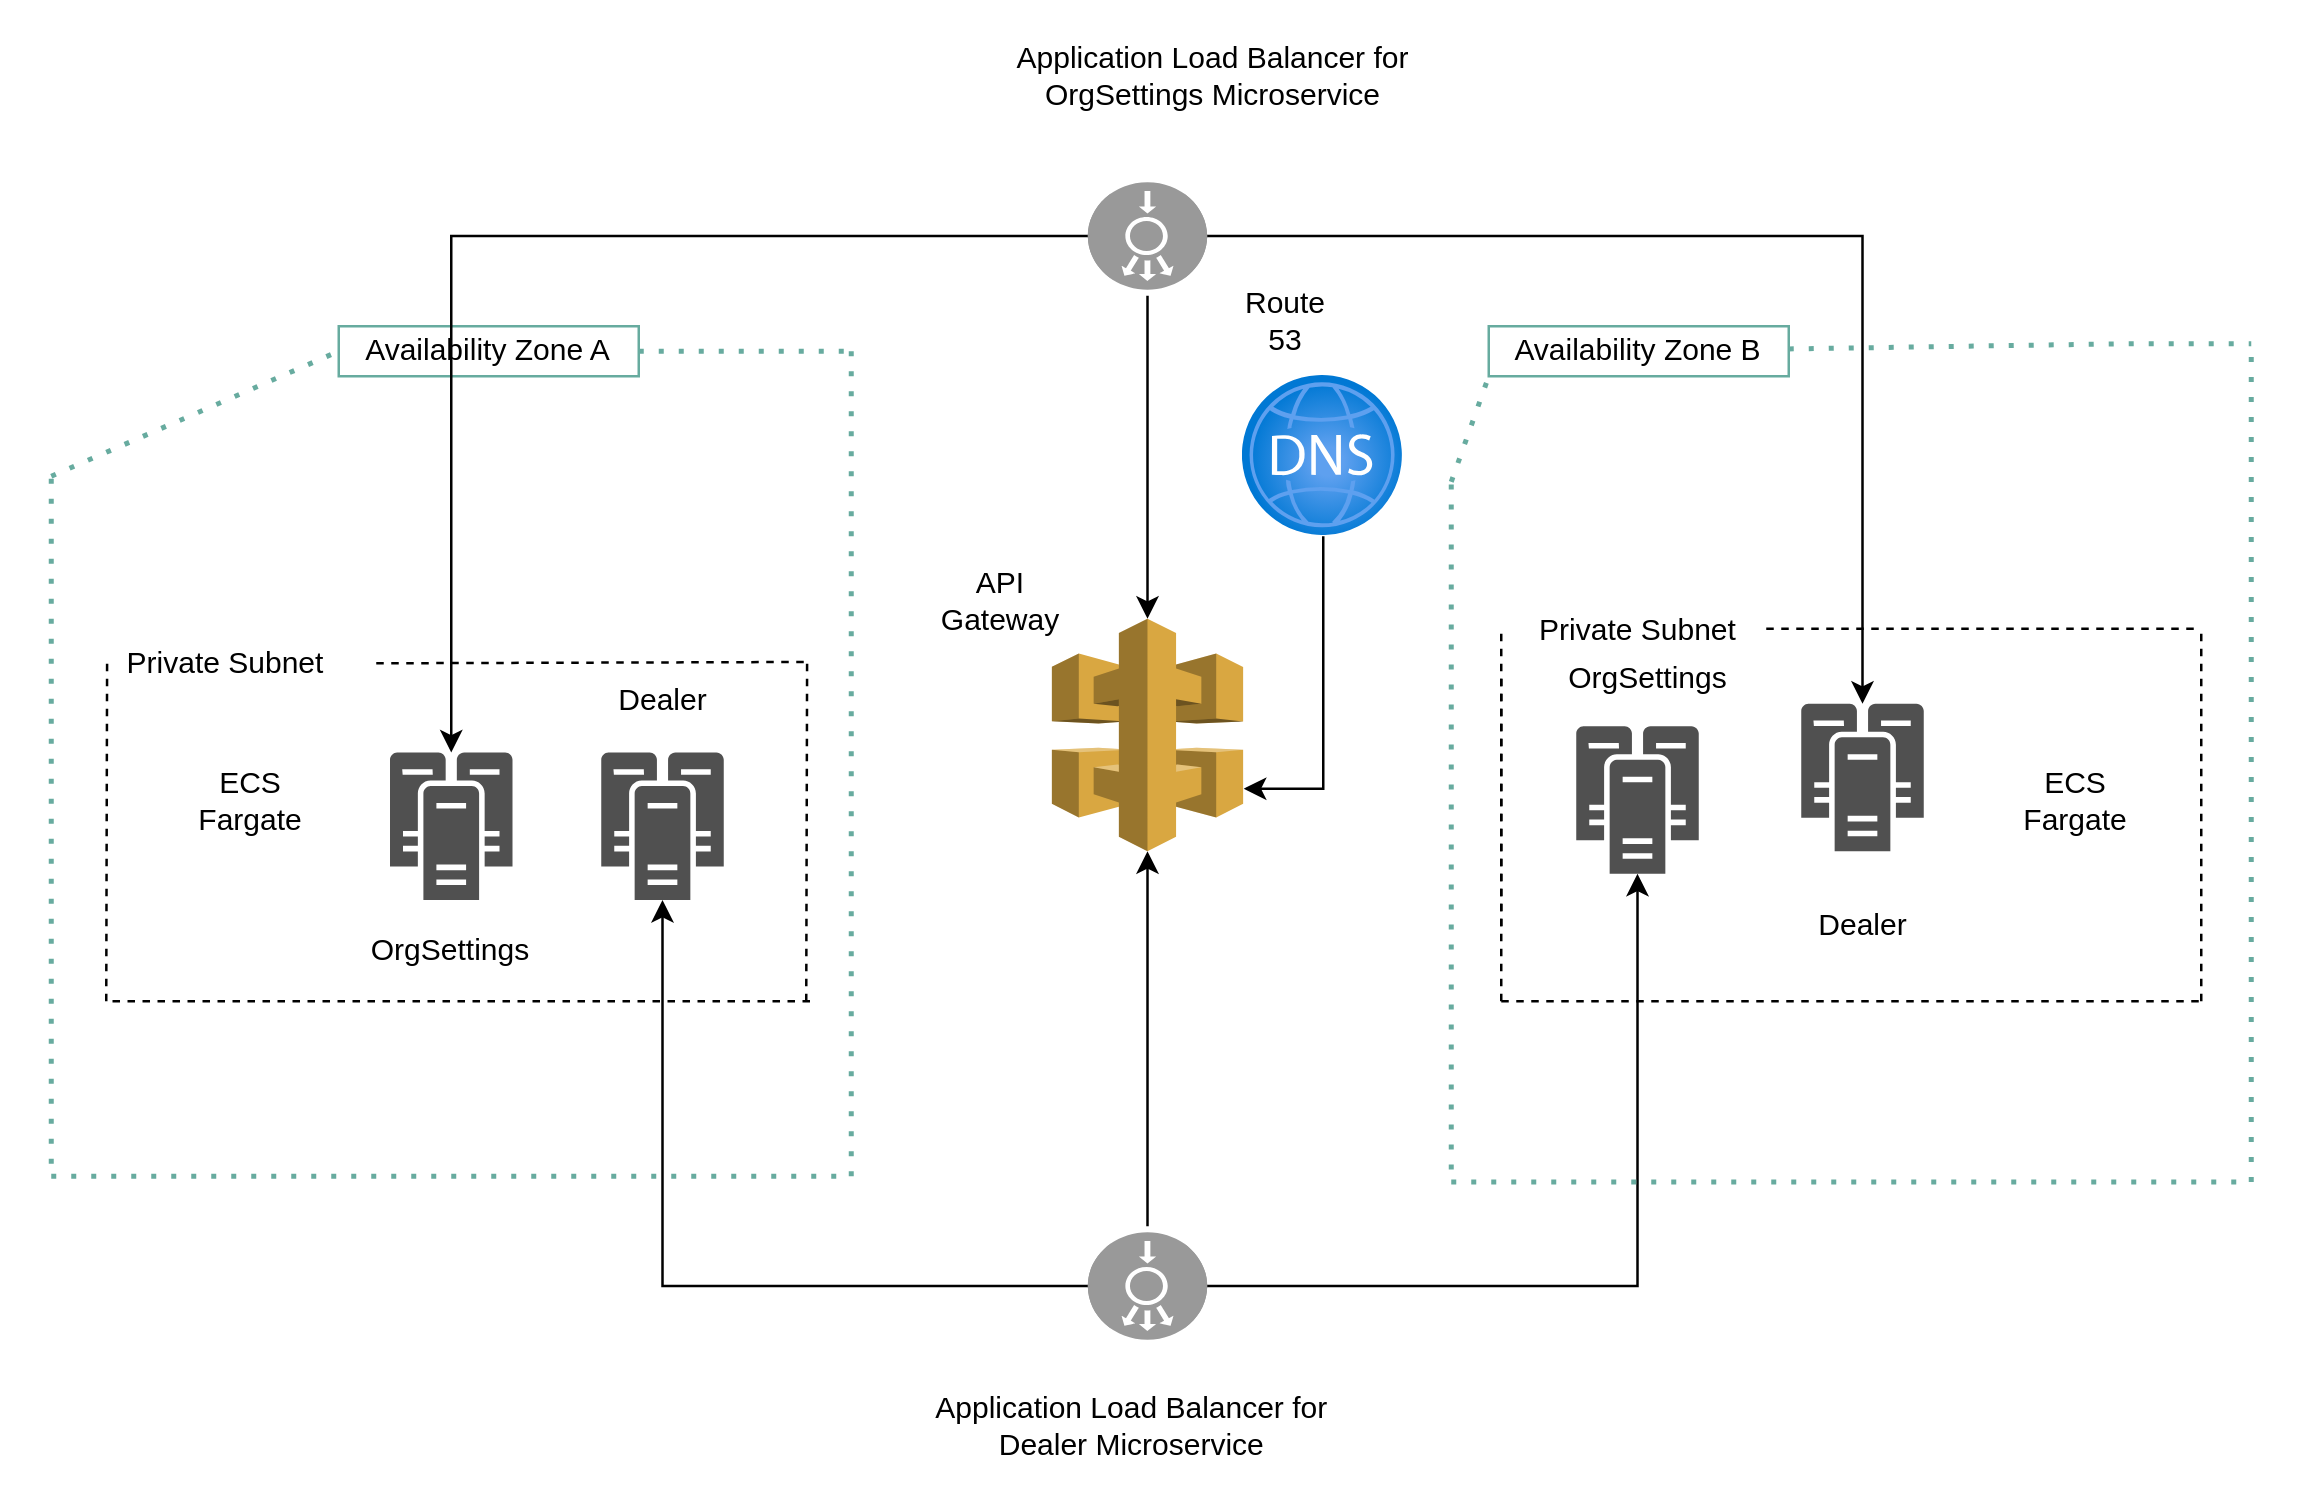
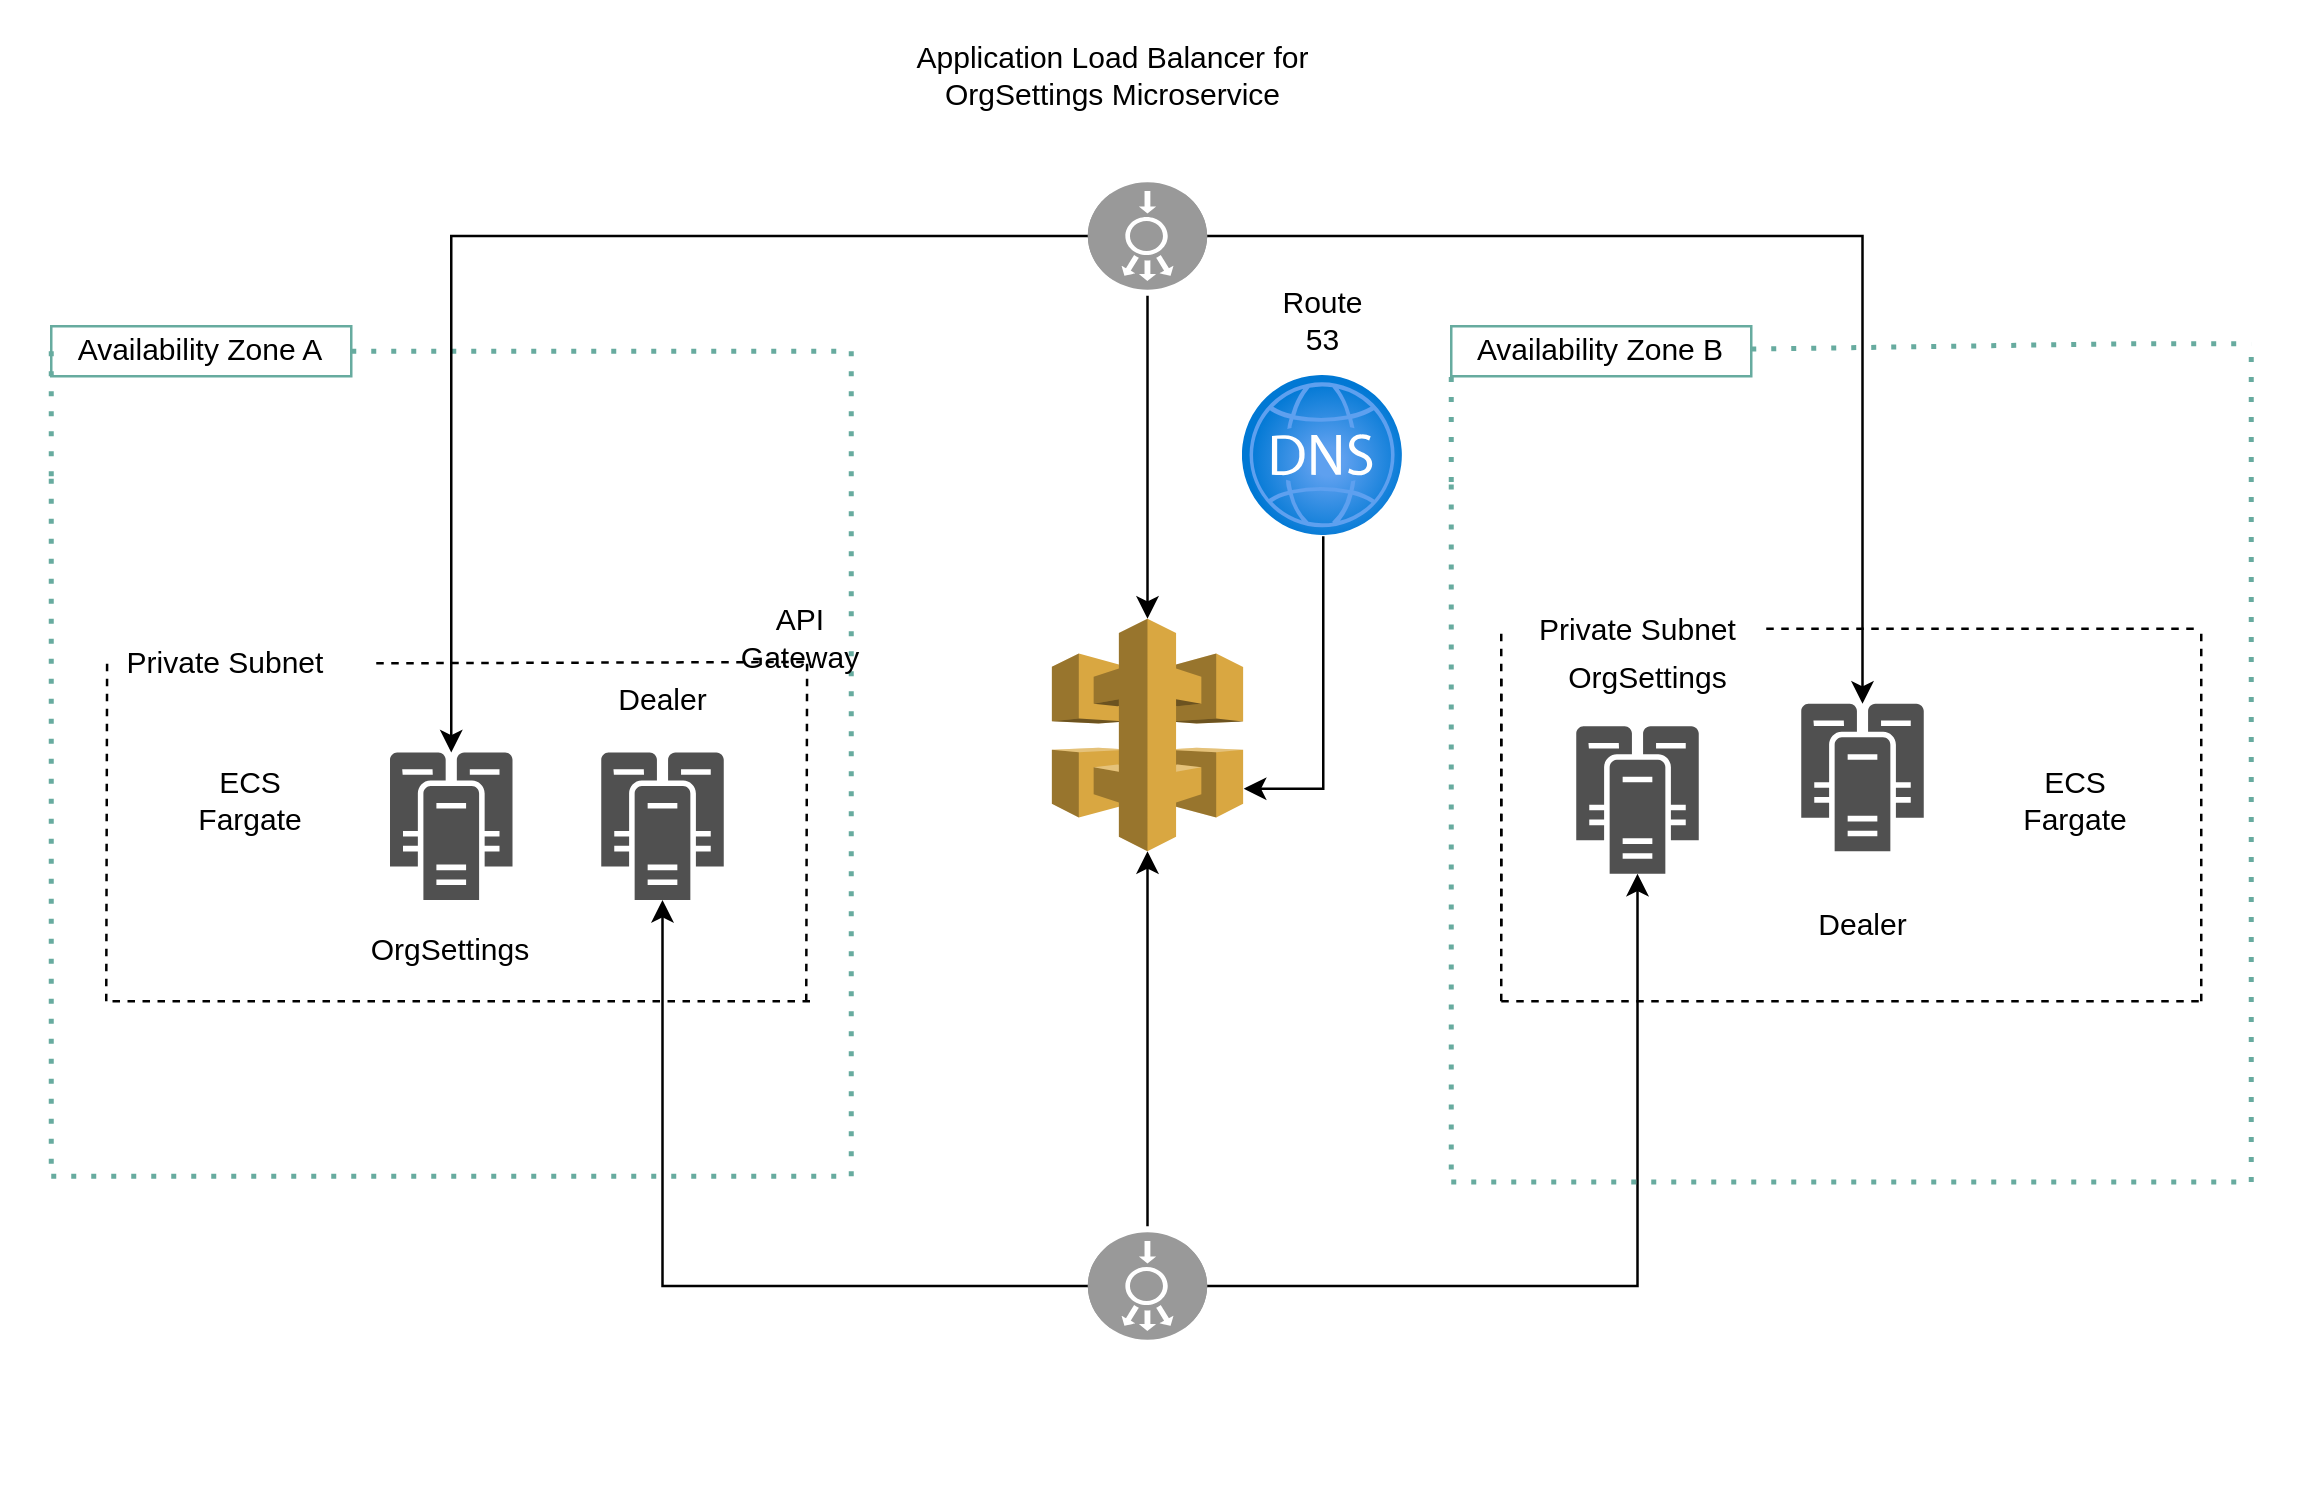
node "Application Load Balancer for OrgSettings Microservice": moved (1214, 76) -> (1114, 76)
node "Route 53": moved (1286, 321) -> (1323, 321)
node "Availability Zone A": moved (489, 351) -> (201, 351)
node "Availability Zone B": moved (1639, 351) -> (1601, 351)
node "API Gateway": moved (1002, 601) -> (802, 639)
node "Application Load Balancer for Dealer Microservice": removed
